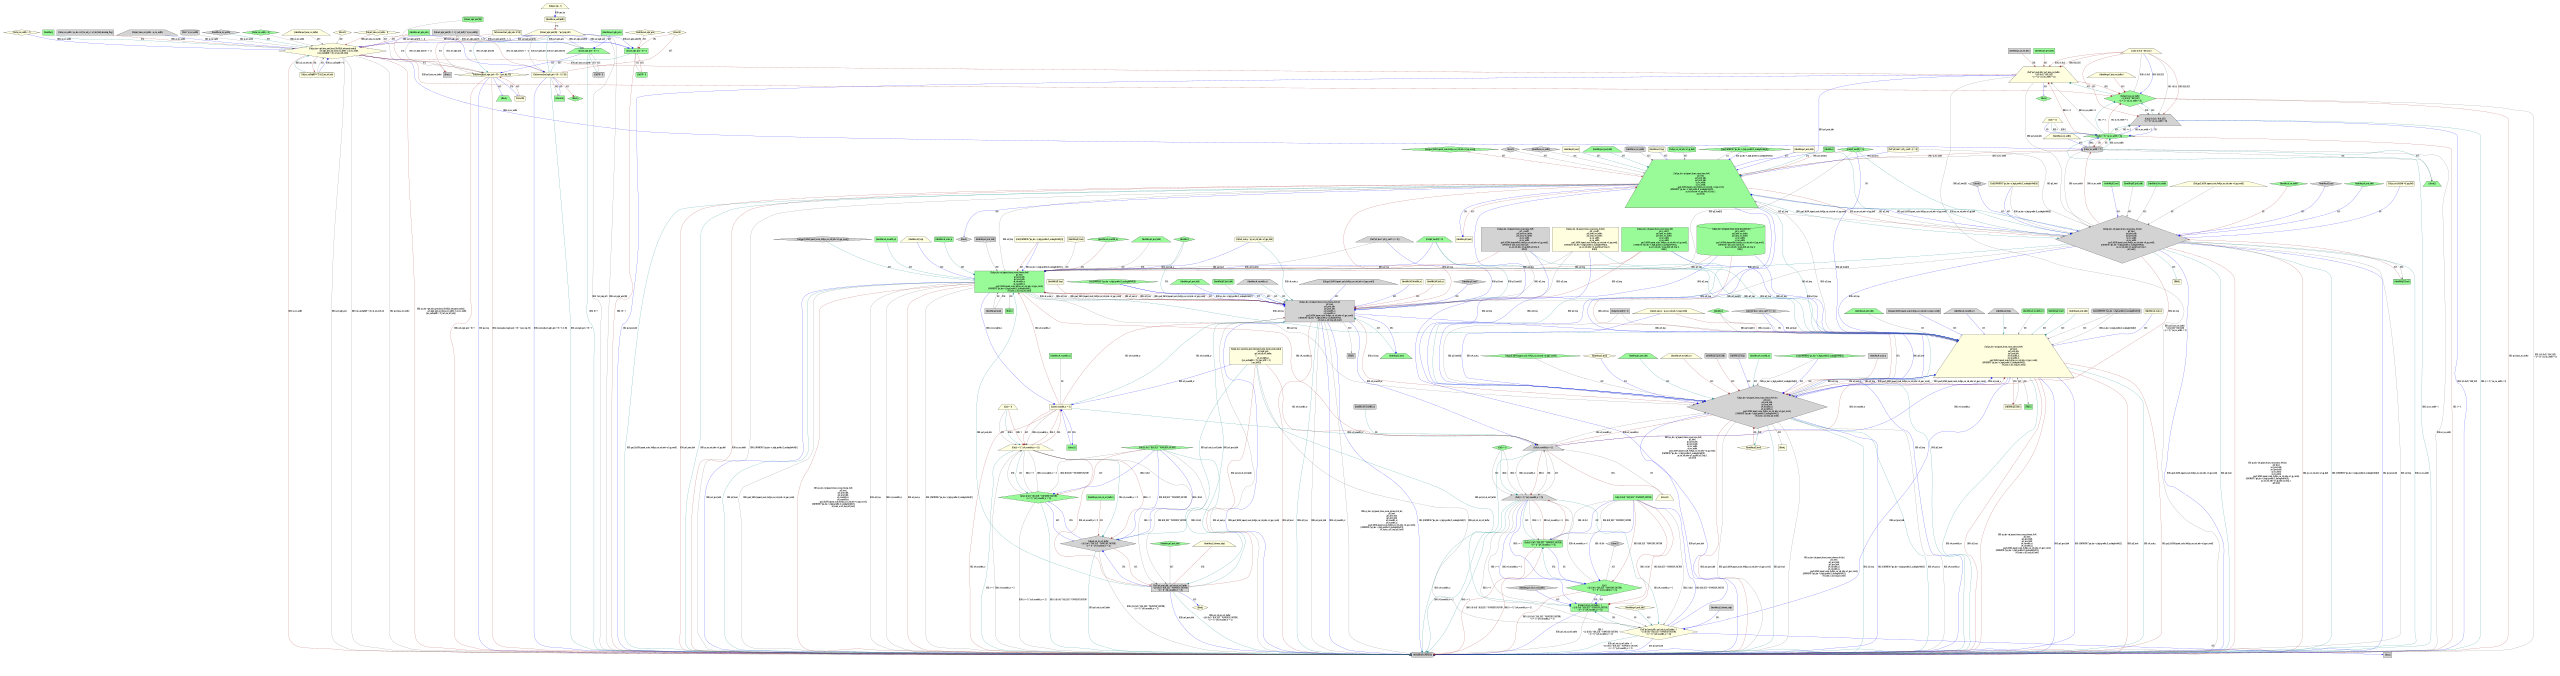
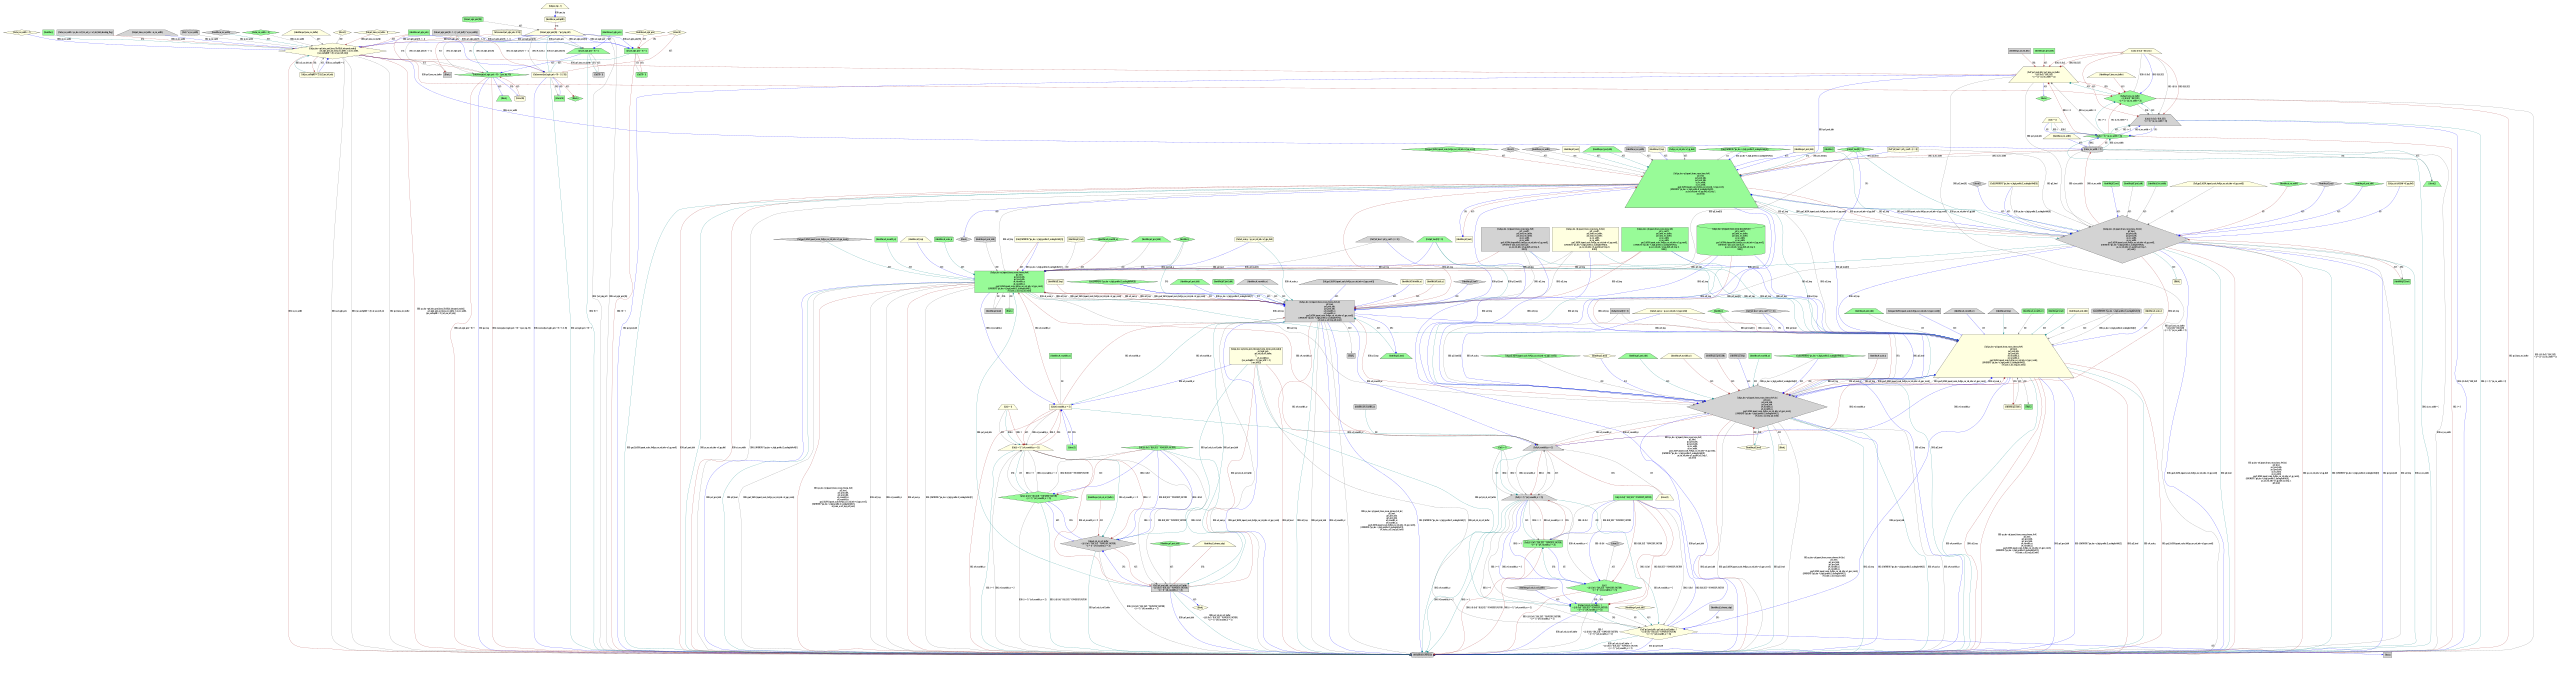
edge "(Call,au1_ngbr_pels[16])" -> "(Call,memcpy(au1_ngbr_pels + 16 + 1, puc_top, 16))": now "(Call,au1_ngbr_pels[16])" -> "(Call,au1_ngbr_pels[16] = *pu1_ytop_left)"
edge "(Call,memset(au1_ngbr_pels, 0, 16))" -> "(Call,memset(au1_ngbr_pels + 16 + 1, 0, 16))": label "DDG: au1_ngbr_pels" -> "DDG: u4_scale_u"
node "(Call,memcpy(au1_ngbr_pels + 16 + 1, puc_top, 16))": fillcolor lightyellow -> palegreen
edge "(Call,(i >> 2) * (ui_rec_width << 2))" -> "(Call,ui_rec_width << 2)": removed, label "CFG:"
